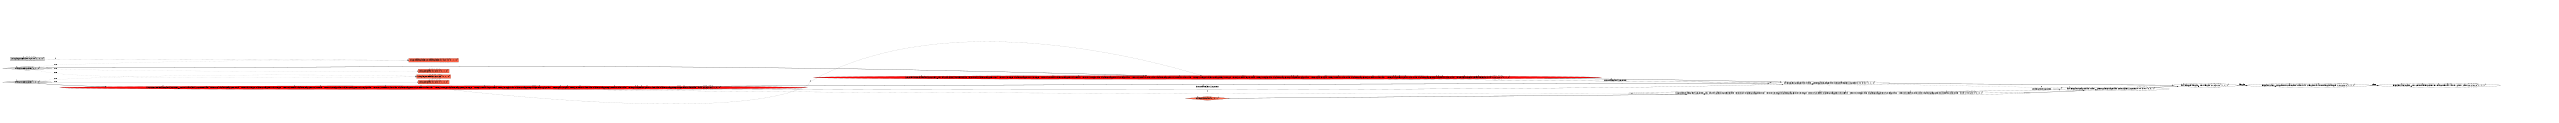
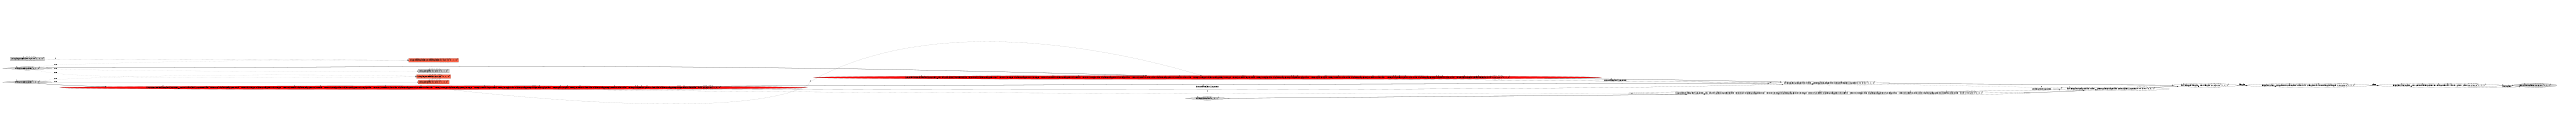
node "String certAlias@@@2@@@['0', '1', '0']": fillcolor tomato -> lightgray
node "return adminClient@@@8@@@['1', '1', '1']": added
node "makeCertlessClient['0', '0', '1']": fillcolor tomato -> lightgray
